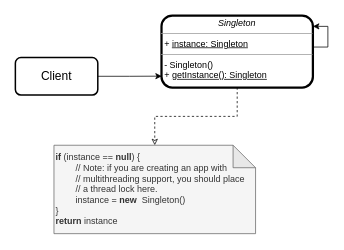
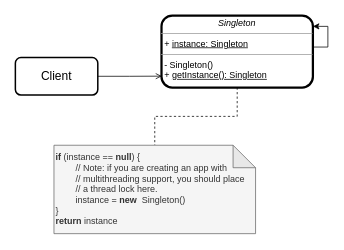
edge "Client" -> "Singleton + instance: Singleton - Singleton() + getInstance(): Singleton": arrowhead classic -> open
edge "Singleton + instance: Singleton - Singleton() + getInstance(): Singleton" -> "if (instance == null) { // Note: if you are creating an app with // multithreading support, you should place // a thread lock here. instance = new Singleton() } return instance": arrowhead classic -> none
